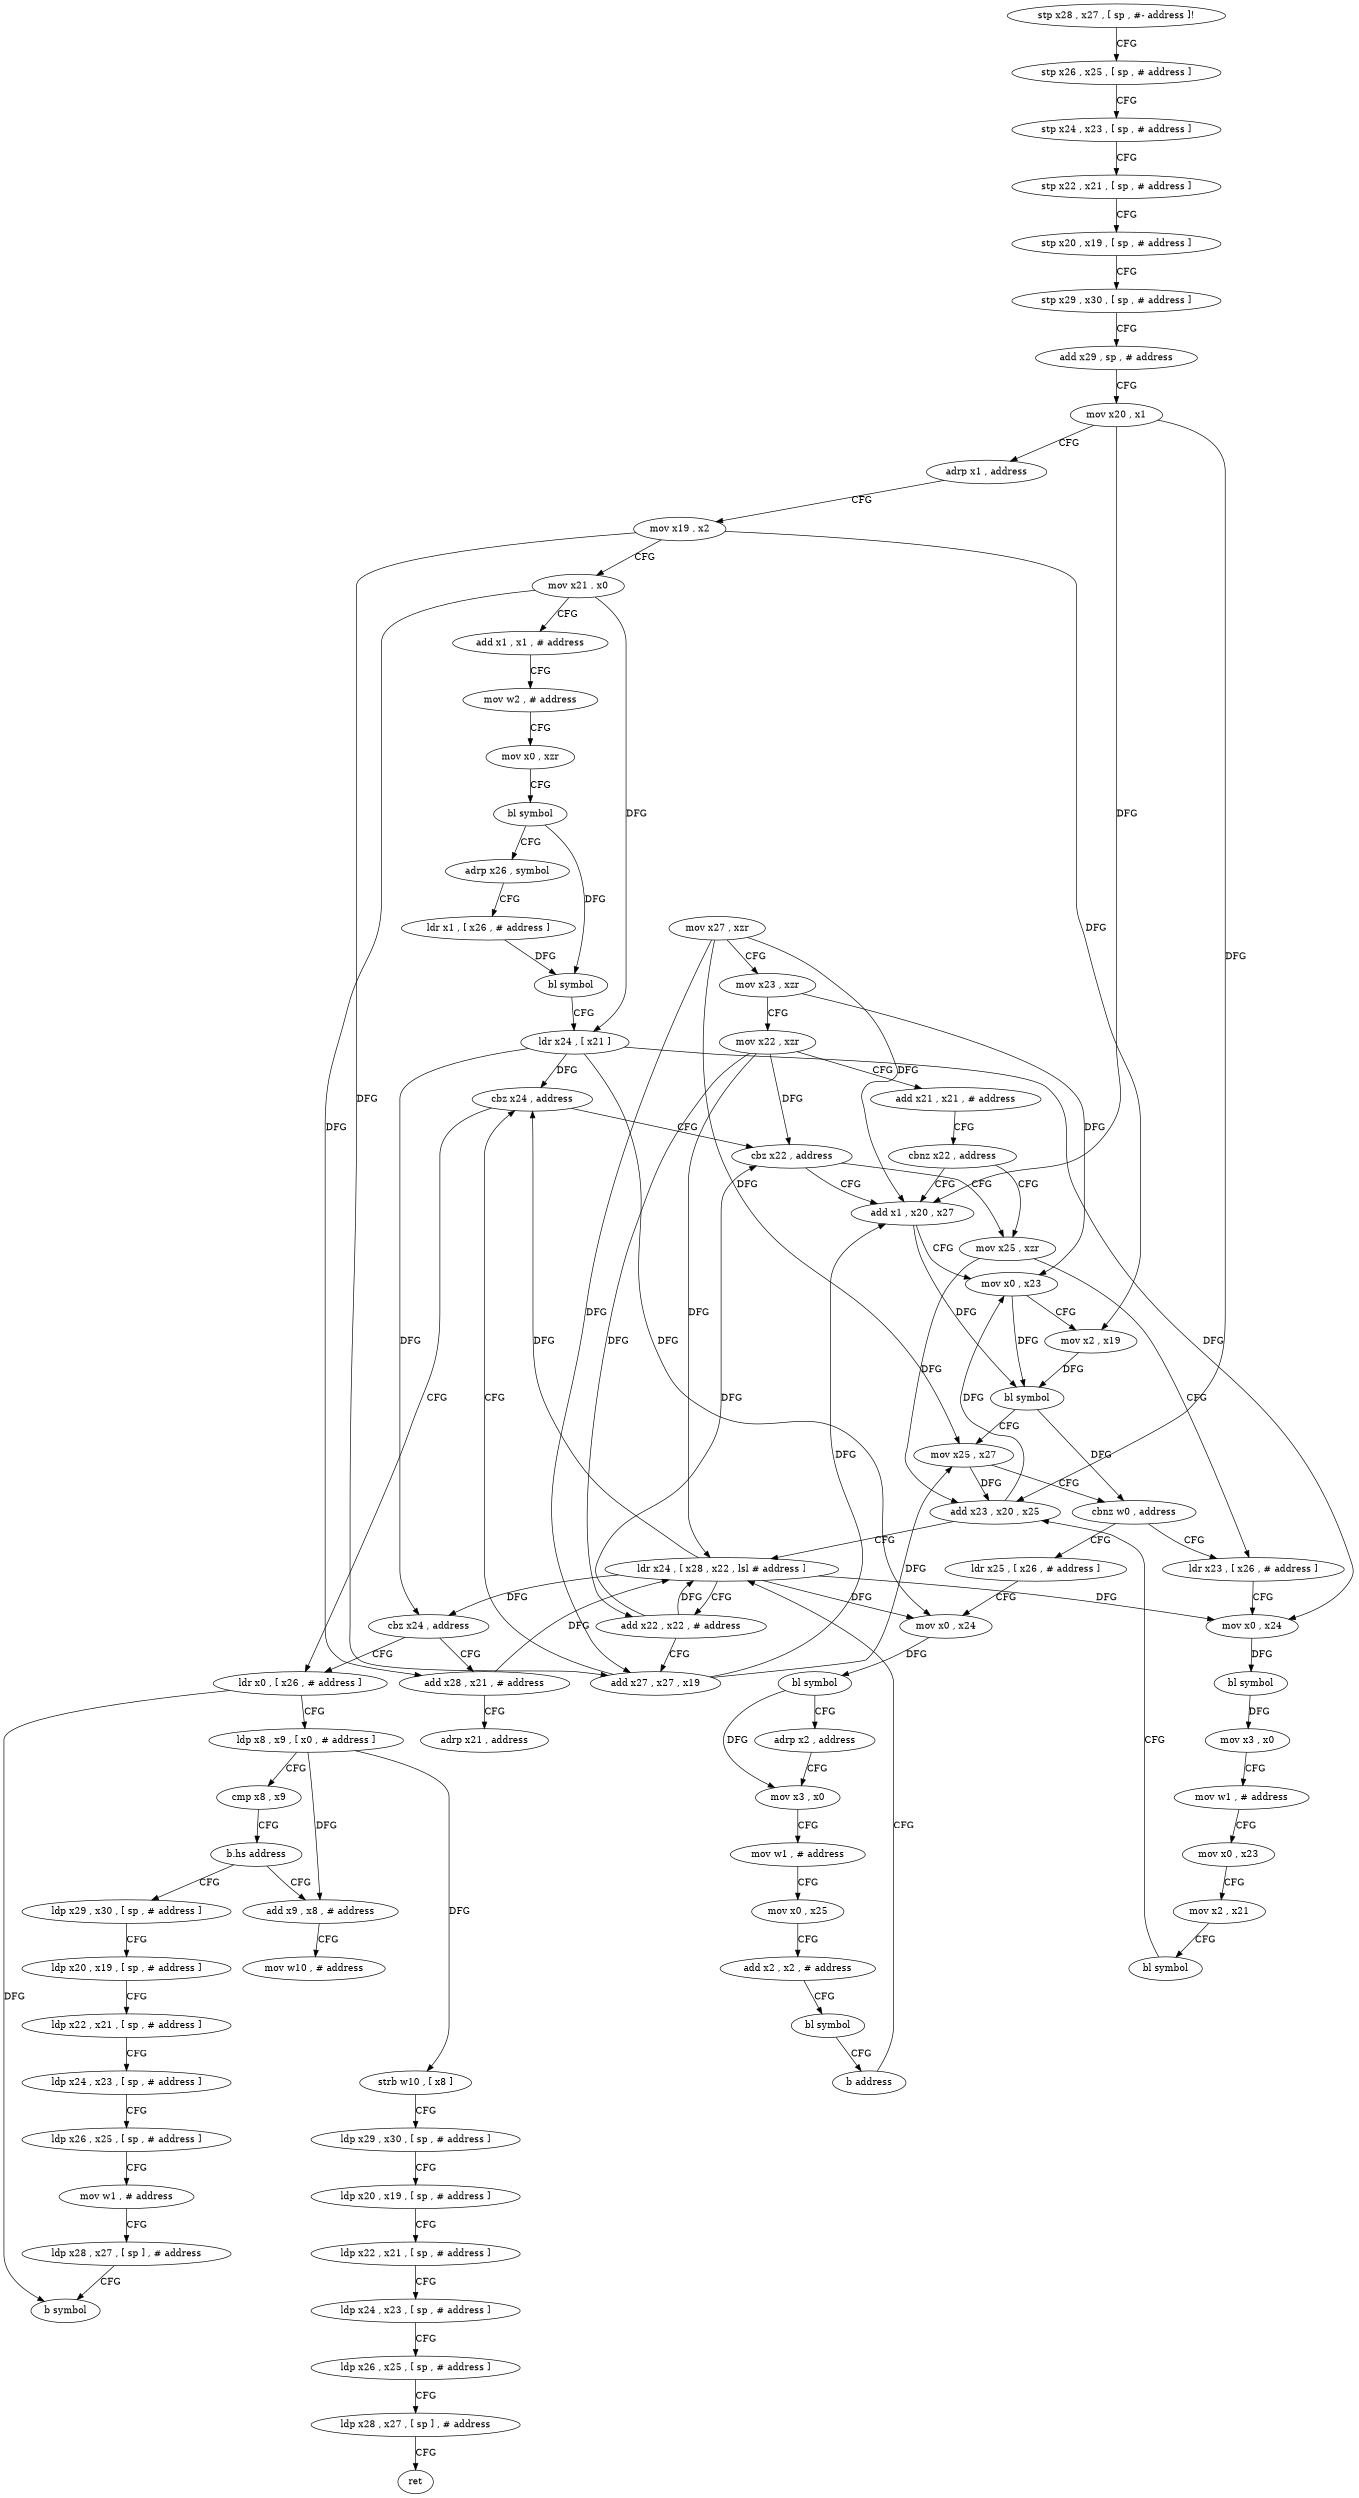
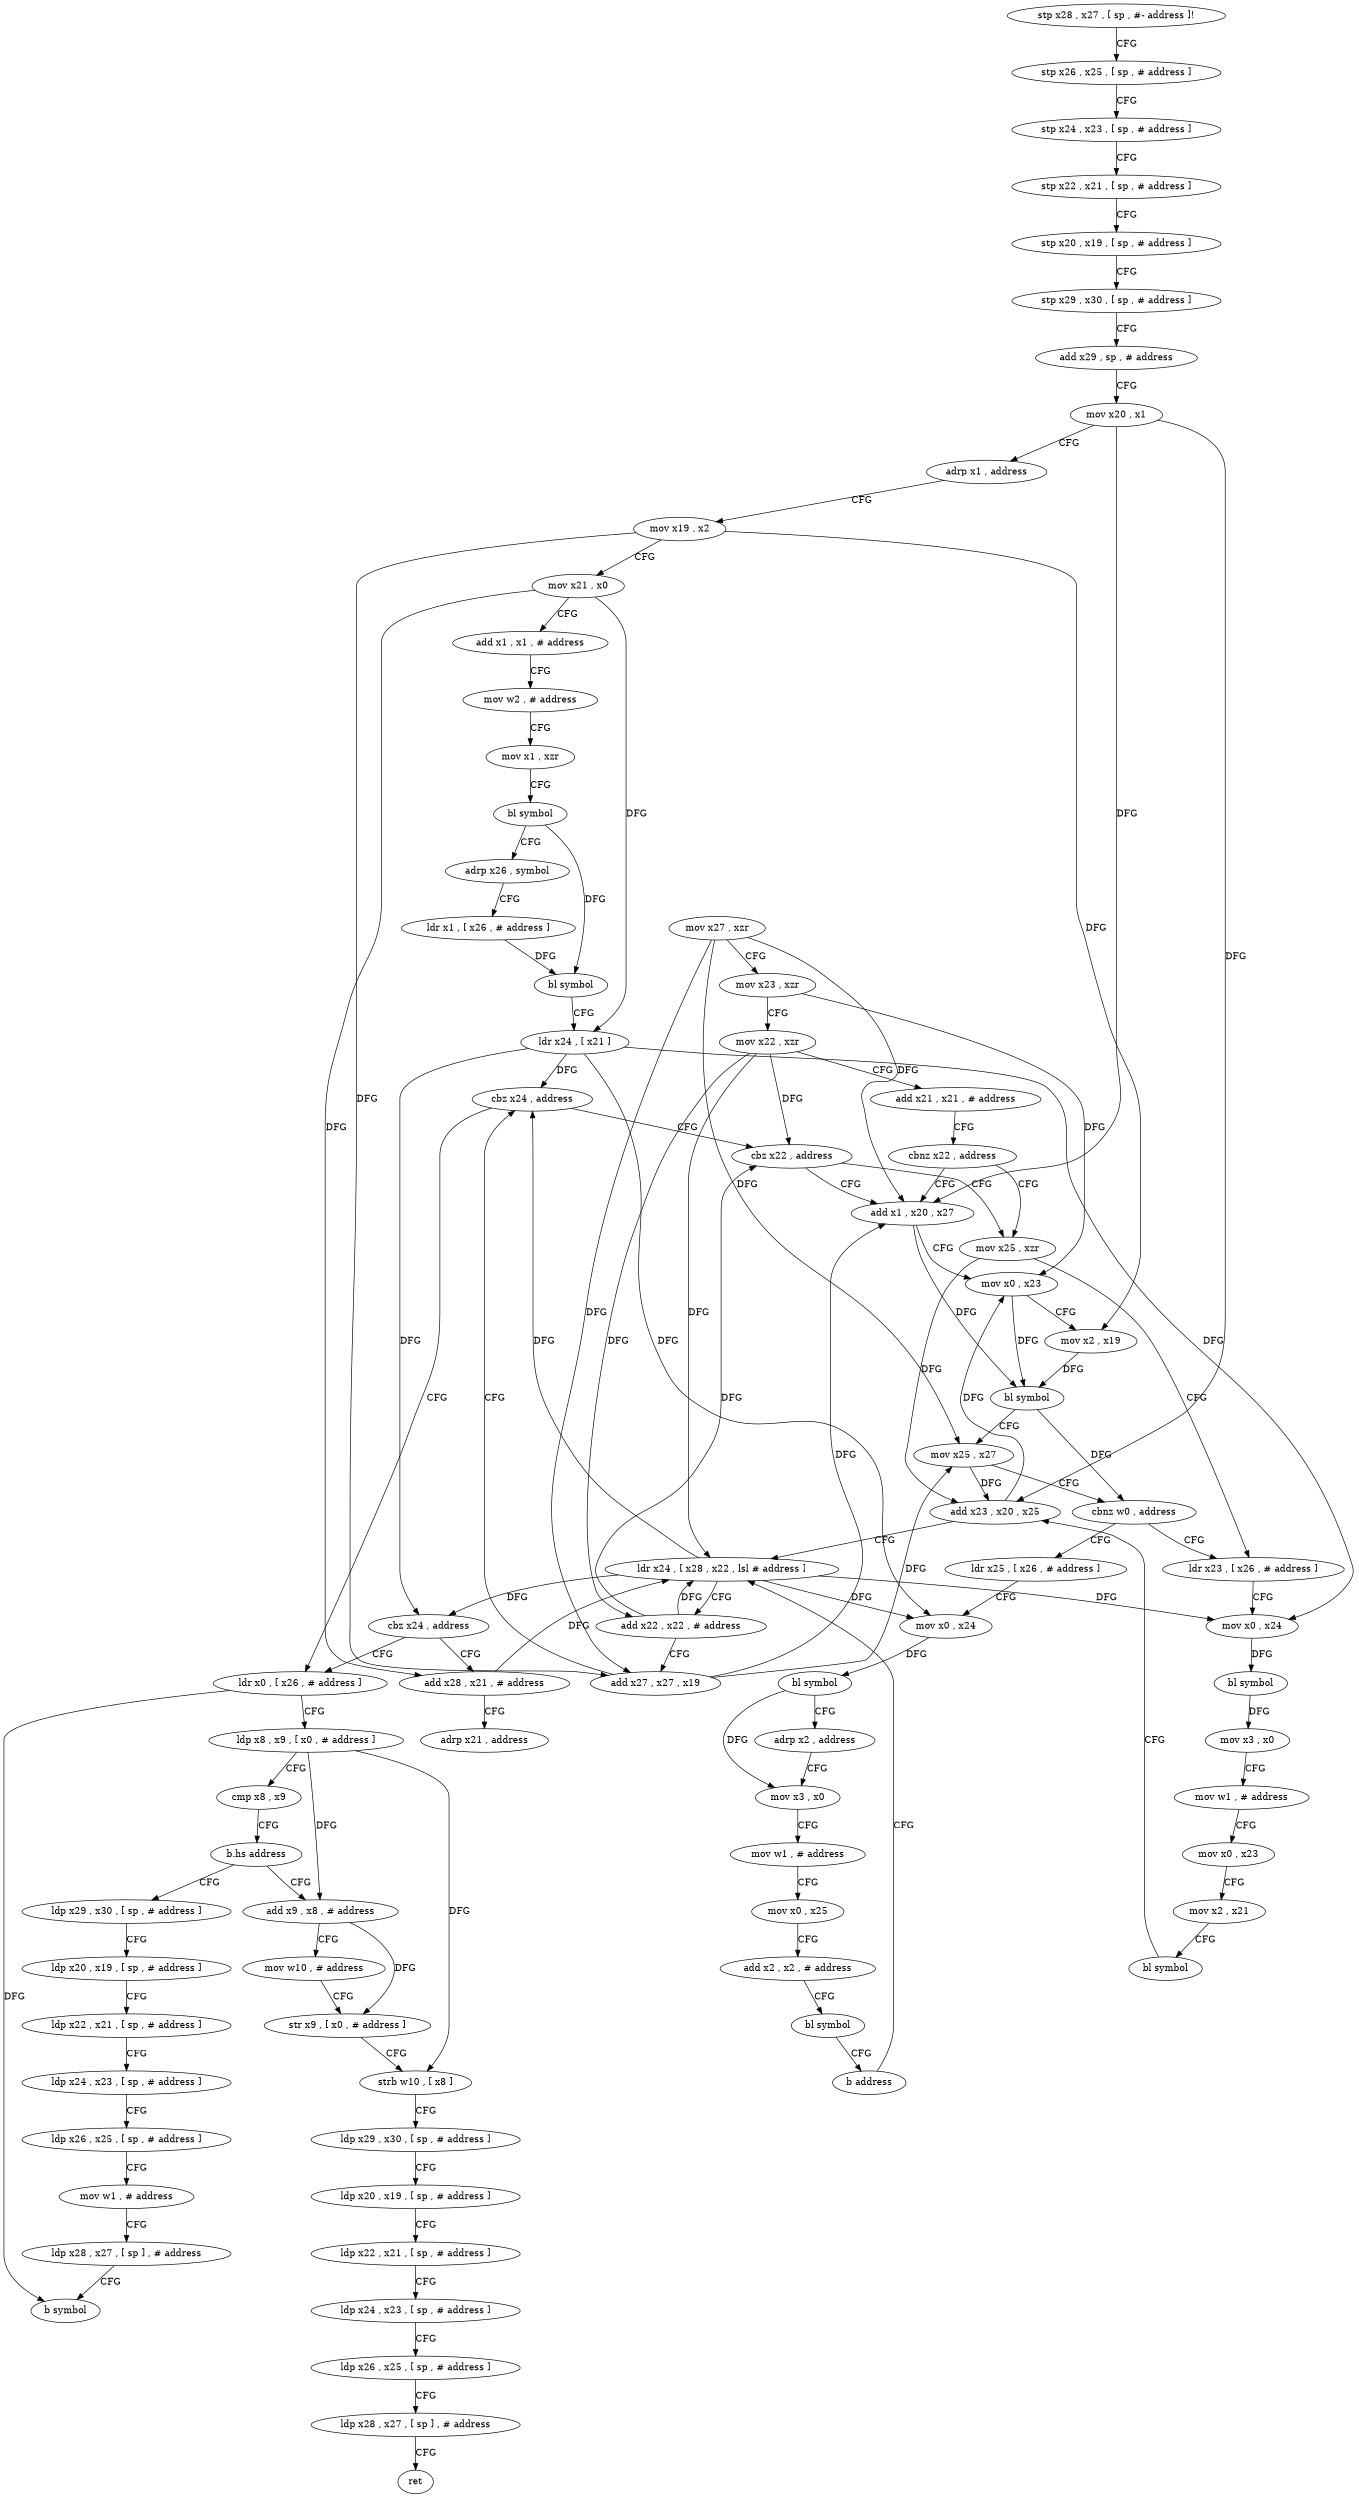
node "mov x0 , xzr": label "mov x0 , xzr" -> "mov x1 , xzr"
node "str x9 , [ x0 , # address ]": added
